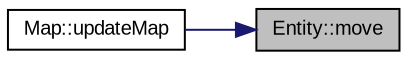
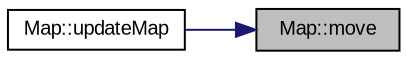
node "Entity::move": label "Entity::move" -> "Map::move"
